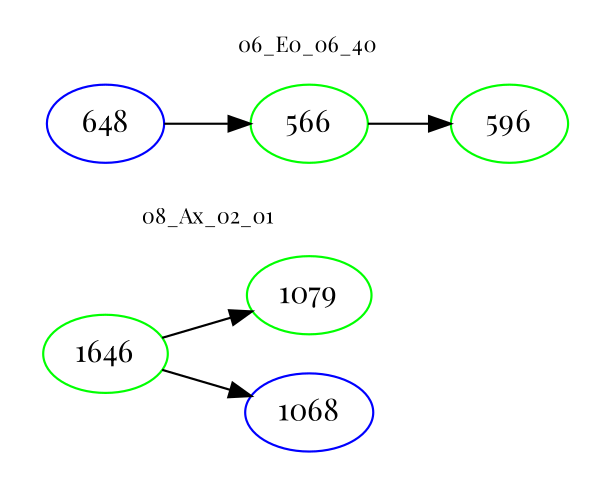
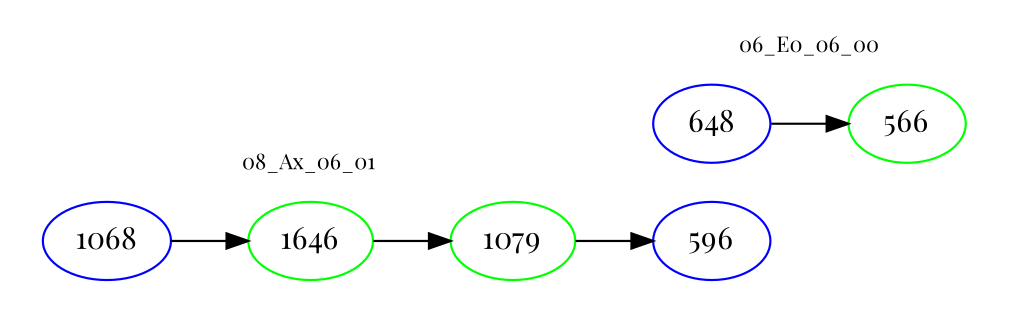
cluster "06_E0_06_40": label "06_E0_06_40" -> "06_E0_06_00"
edge "566" -> "596": now "1079" -> "596"
node "596": color green -> blue
cluster "08_Ax_02_01": label "08_Ax_02_01" -> "08_Ax_06_01"
edge "1646" -> "1068": reversed
